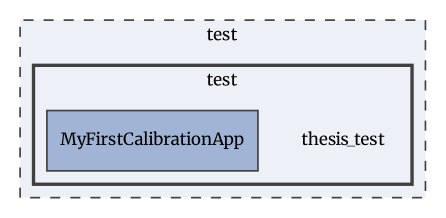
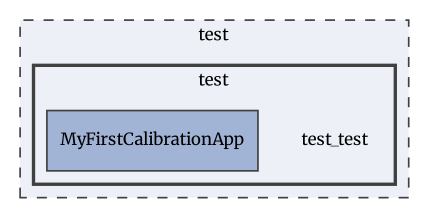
node "thesis_test": label "thesis_test" -> "test_test"
